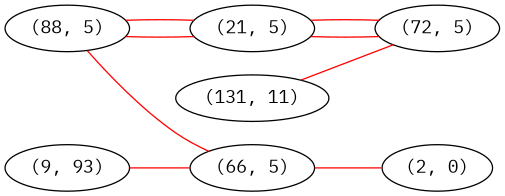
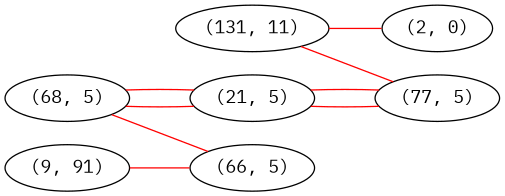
node "(88, 5)": label "(88, 5)" -> "(68, 5)"
node "(72, 5)": label "(72, 5)" -> "(77, 5)"
node "(9, 93)": label "(9, 93)" -> "(9, 91)"
edge "(66, 5)" -- "(2, 0)": now "(131, 11)" -- "(2, 0)"
